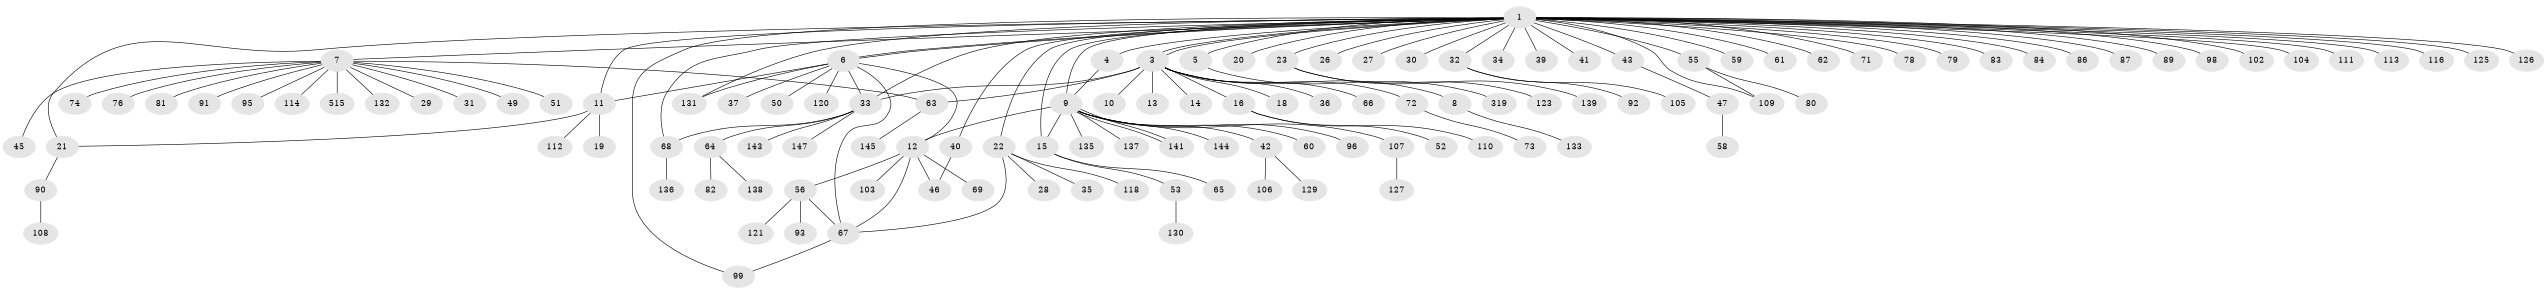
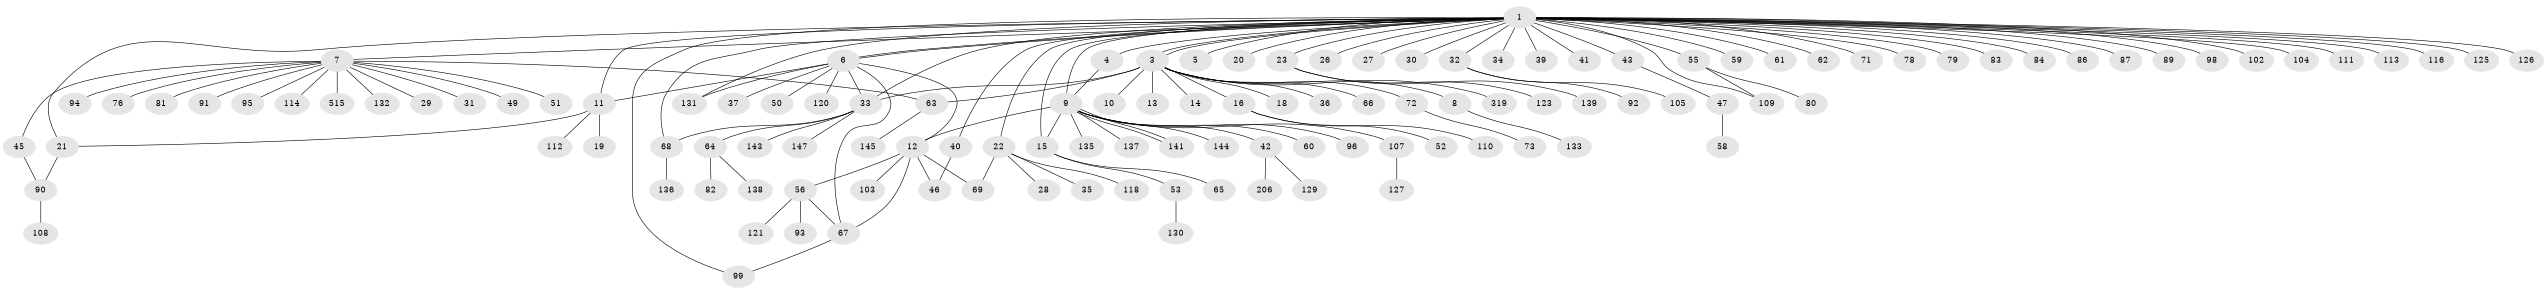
edge "5" -- "319": now "3" -- "319"
node "74": label "74" -> "94"
edge "45" -- "90": added
node "106": label "106" -> "206"
edge "22" -- "67": now "22" -- "69"
